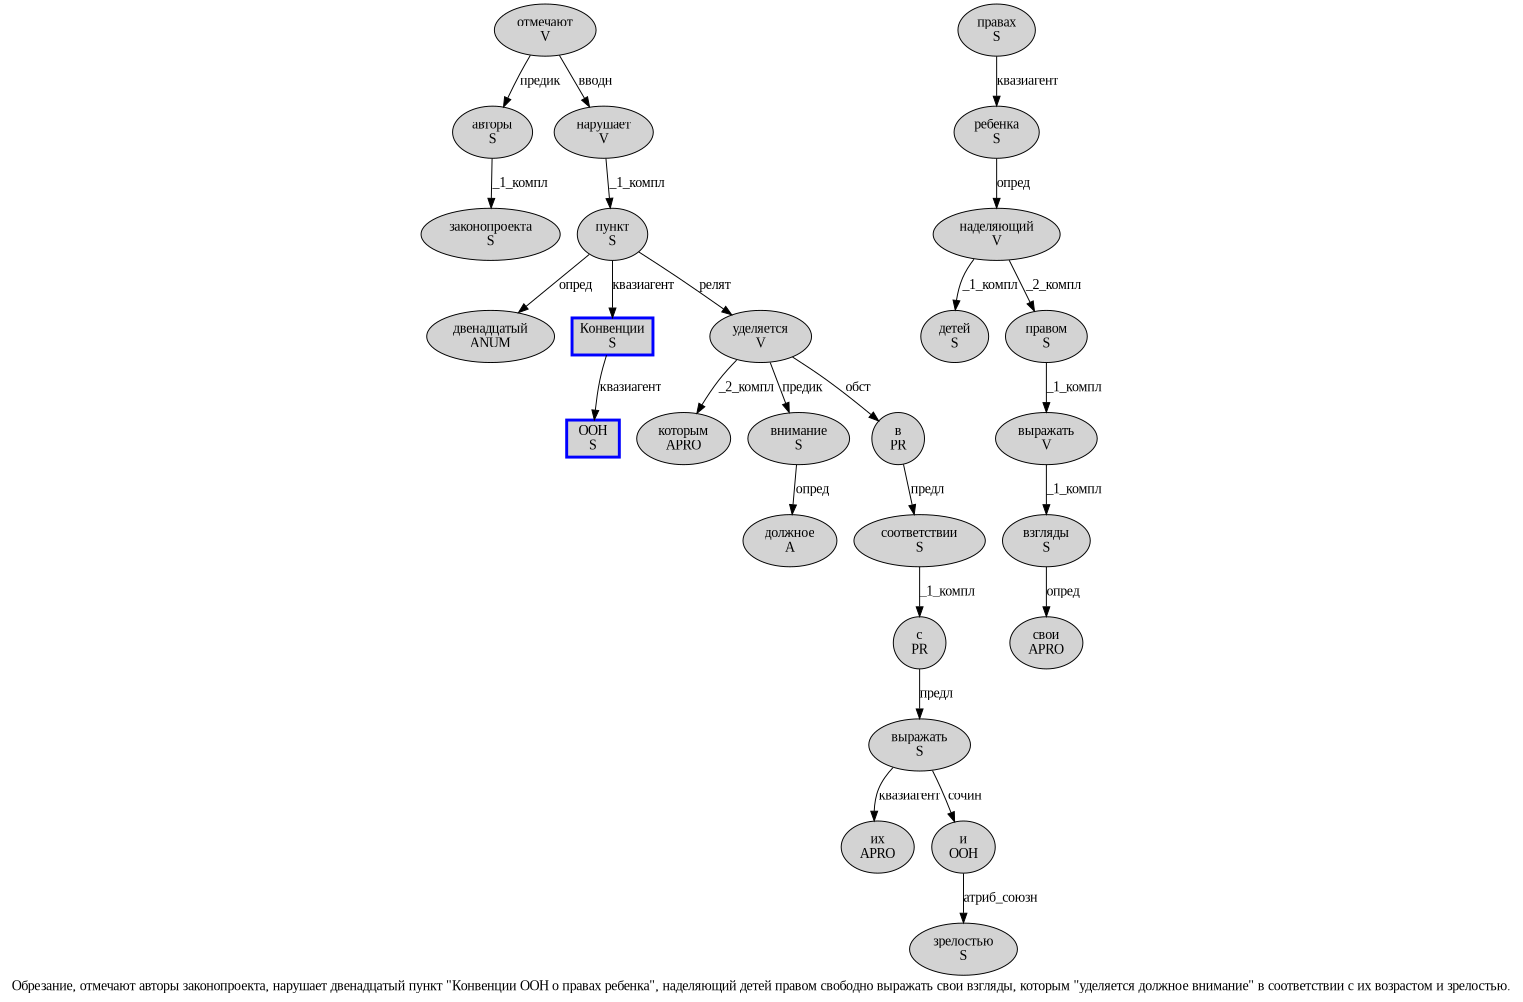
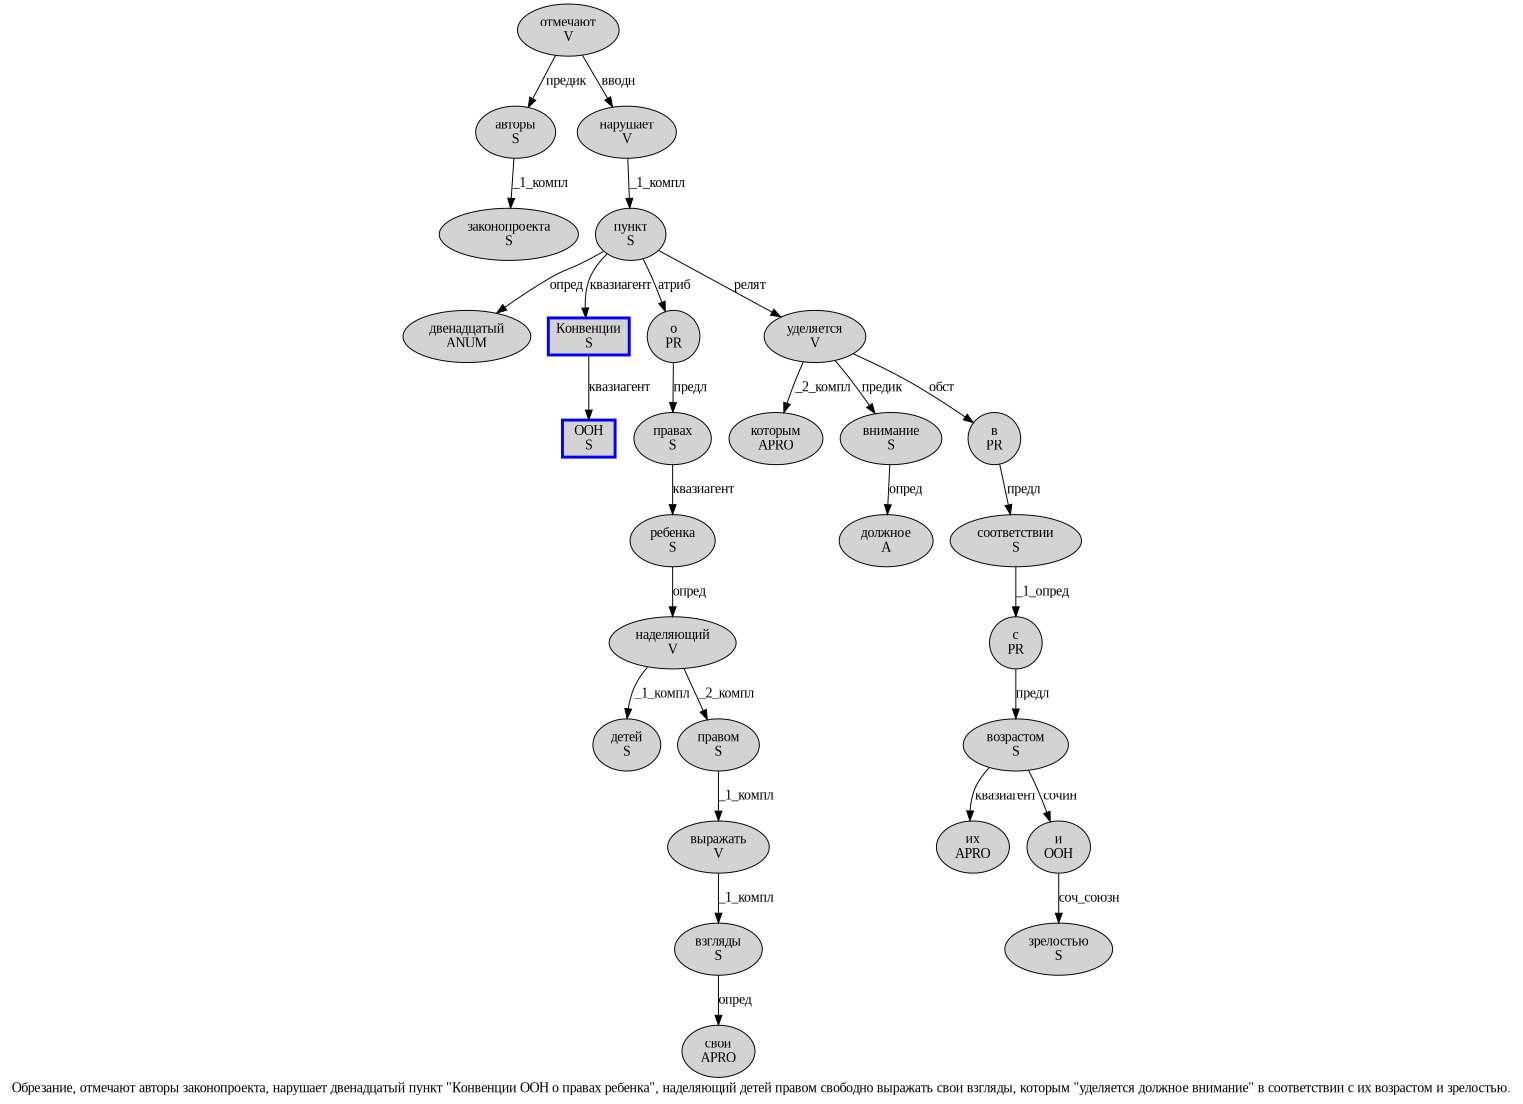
node "о PR": added
edge "соответствии S" -> "с PR": label "_1_компл" -> "_1_опред"
node "выражать S": label "выражать S" -> "возрастом S"
edge "и ООН" -> "зрелостью S": label "атриб_союзн" -> "соч_союзн"
